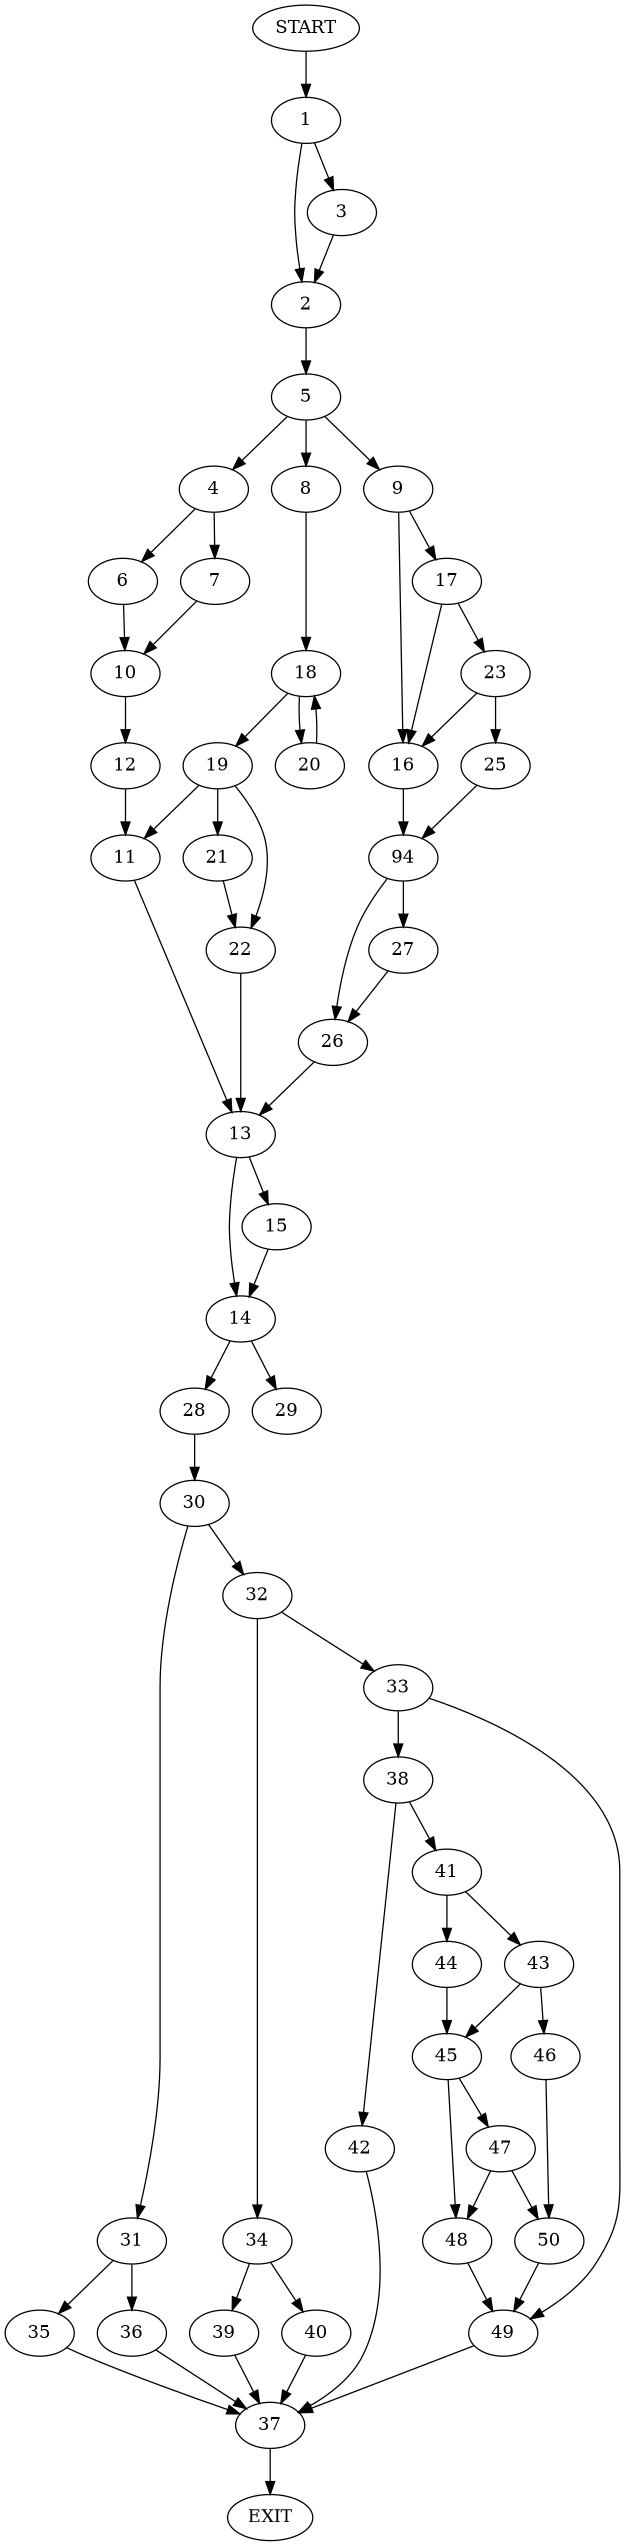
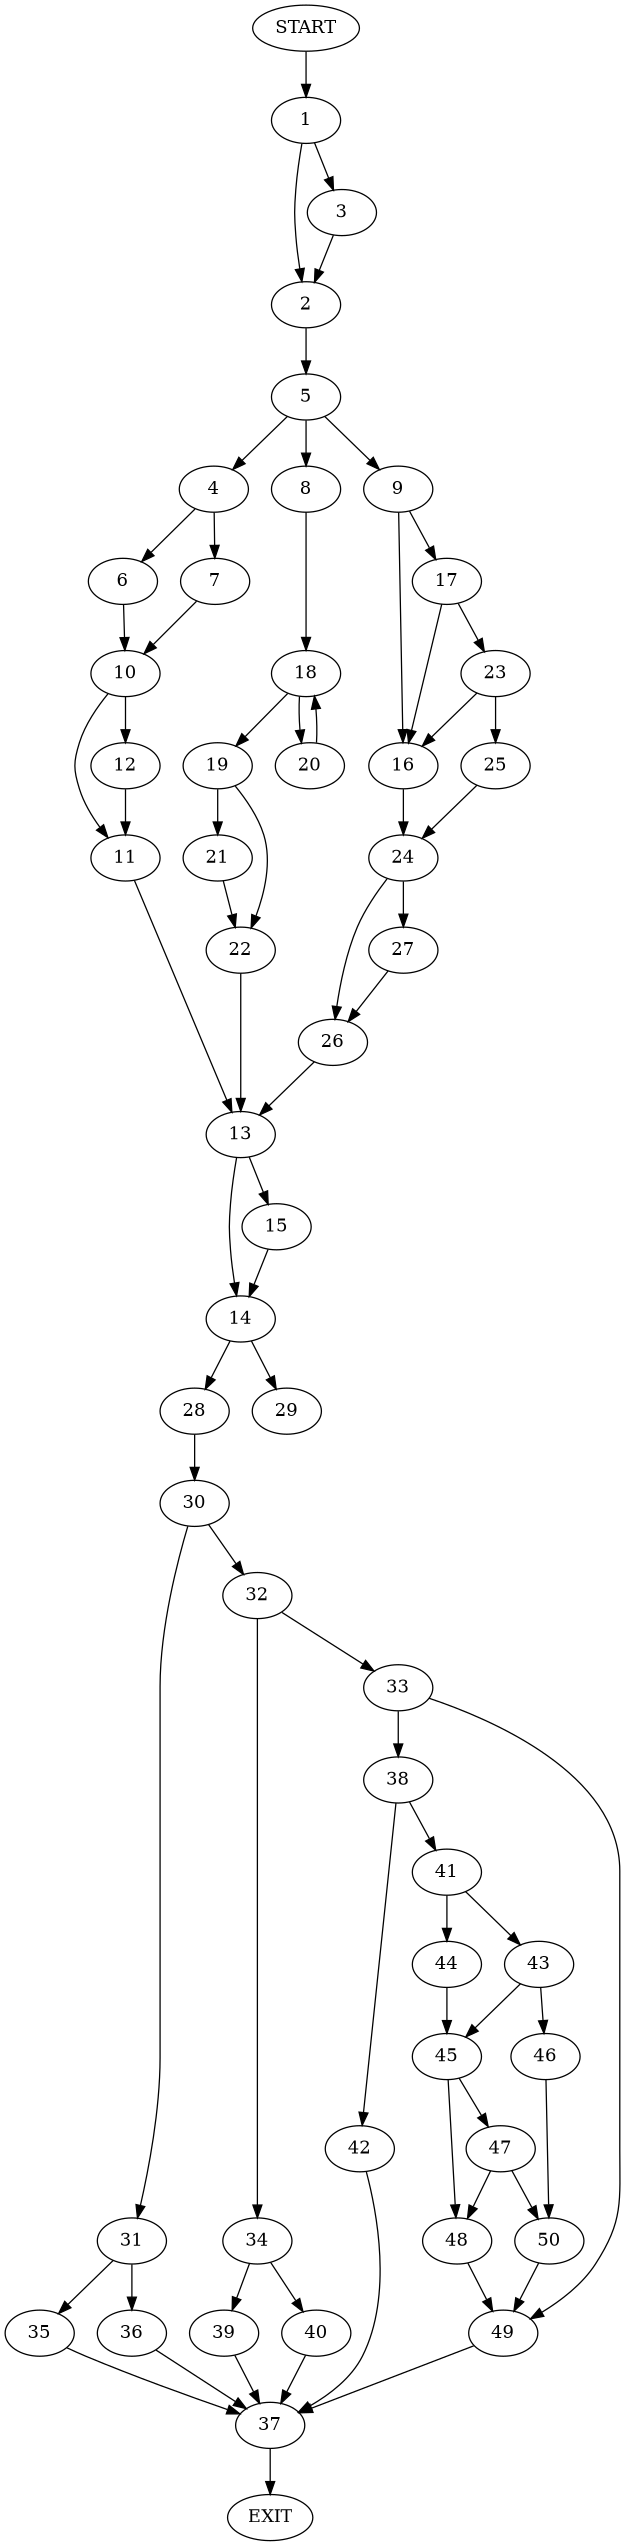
edge "19" -> "11": now "10" -> "11"
node "94": label "94" -> "24"
